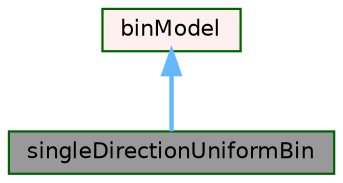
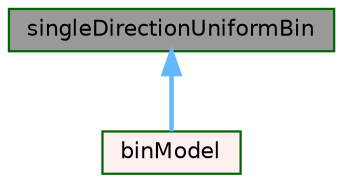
edge "singleDirectionUniformBin" -> "binModel": reversed
